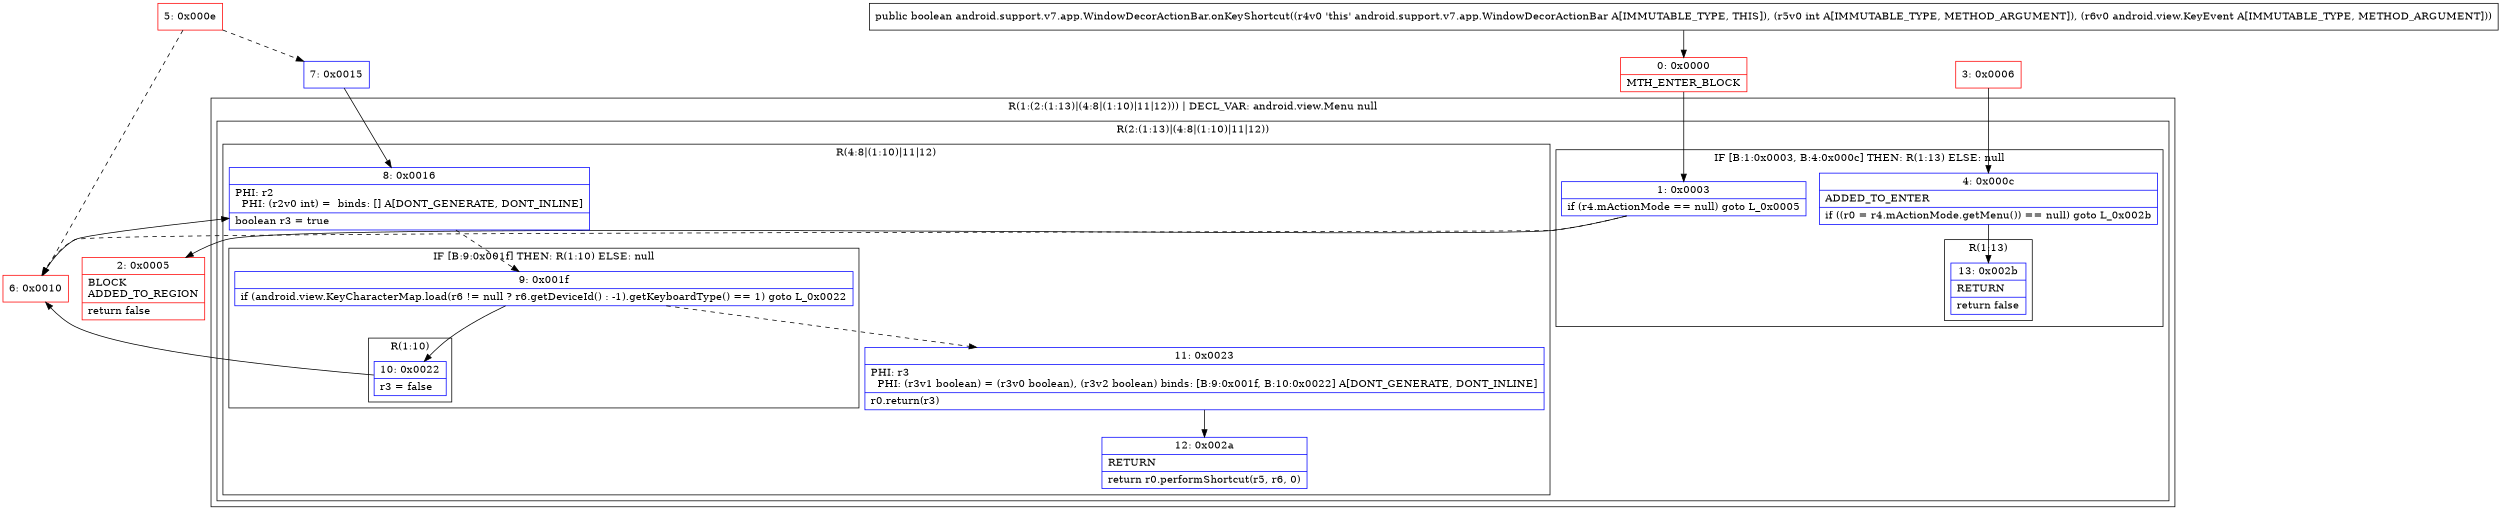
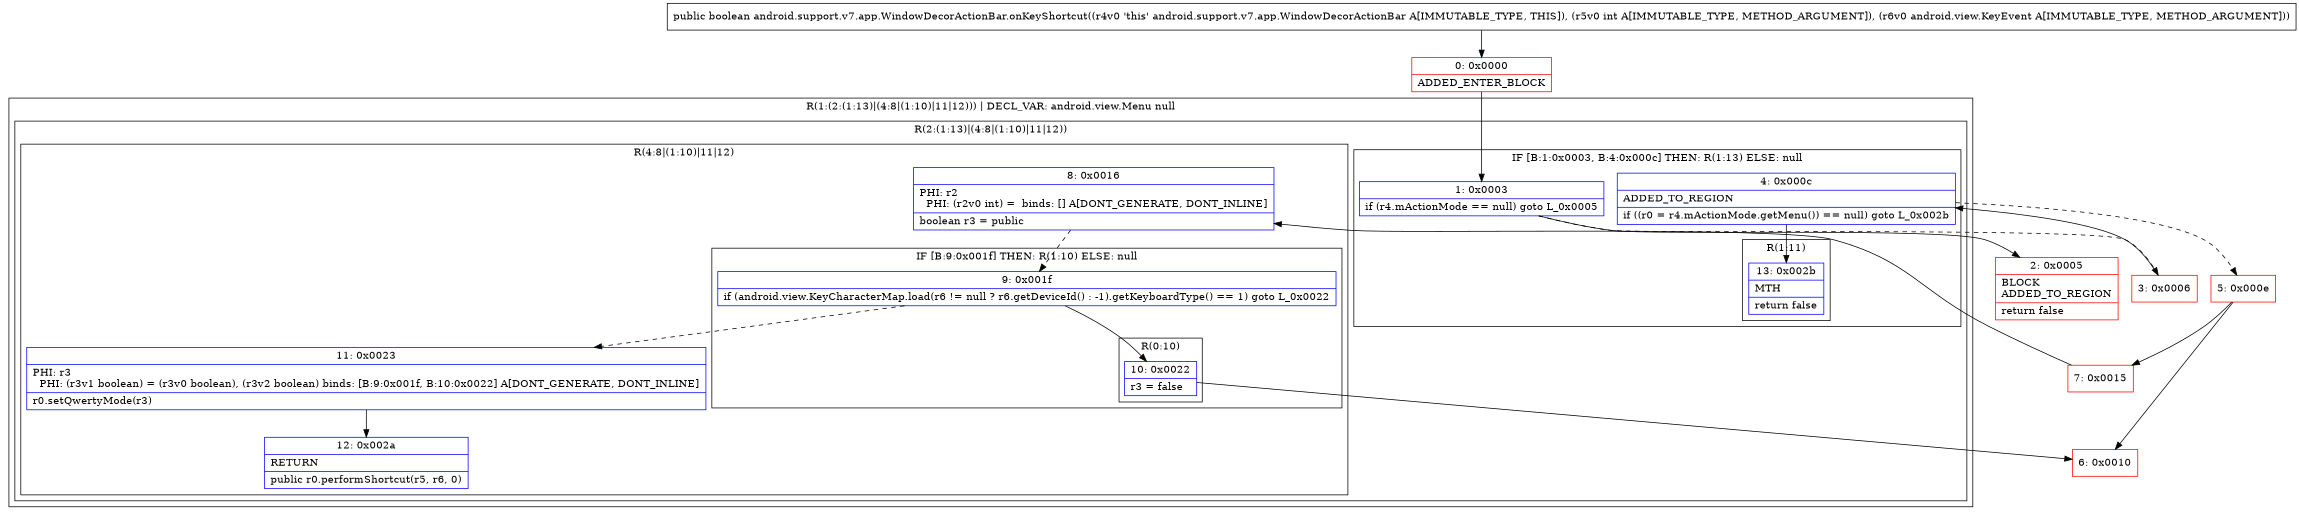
edge "5: 0x000e" -> "7: 0x0015": style dashed -> solid
node "7: 0x0015": color blue -> red
node "0: 0x0000": text "MTH_ENTER_BLOCK" -> "ADDED_ENTER_BLOCK"
edge "5: 0x000e" -> "6: 0x0010": style dashed -> solid
node "4: 0x000c": text "ADDED_TO_ENTER" -> "ADDED_TO_REGION"
edge "4: 0x000c" -> "5: 0x000e": added
node "8: 0x0016": text "boolean r3 = true" -> "boolean r3 = public"
edge "6: 0x0010" -> "8: 0x0016": removed
edge "1: 0x0003" -> "6: 0x0010": now "1: 0x0003" -> "3: 0x0006"
cluster "R(1:13)": label "R(1:13)" -> "R(1:11)"
node "13: 0x002b": text "RETURN" -> "MTH"
cluster "R(1:10)": label "R(1:10)" -> "R(0:10)"
node "11: 0x0023": text "r0.return(r3)" -> "r0.setQwertyMode(r3)"
node "12: 0x002a": text "return r0.performShortcut(r5, r6, 0)" -> "public r0.performShortcut(r5, r6, 0)"
